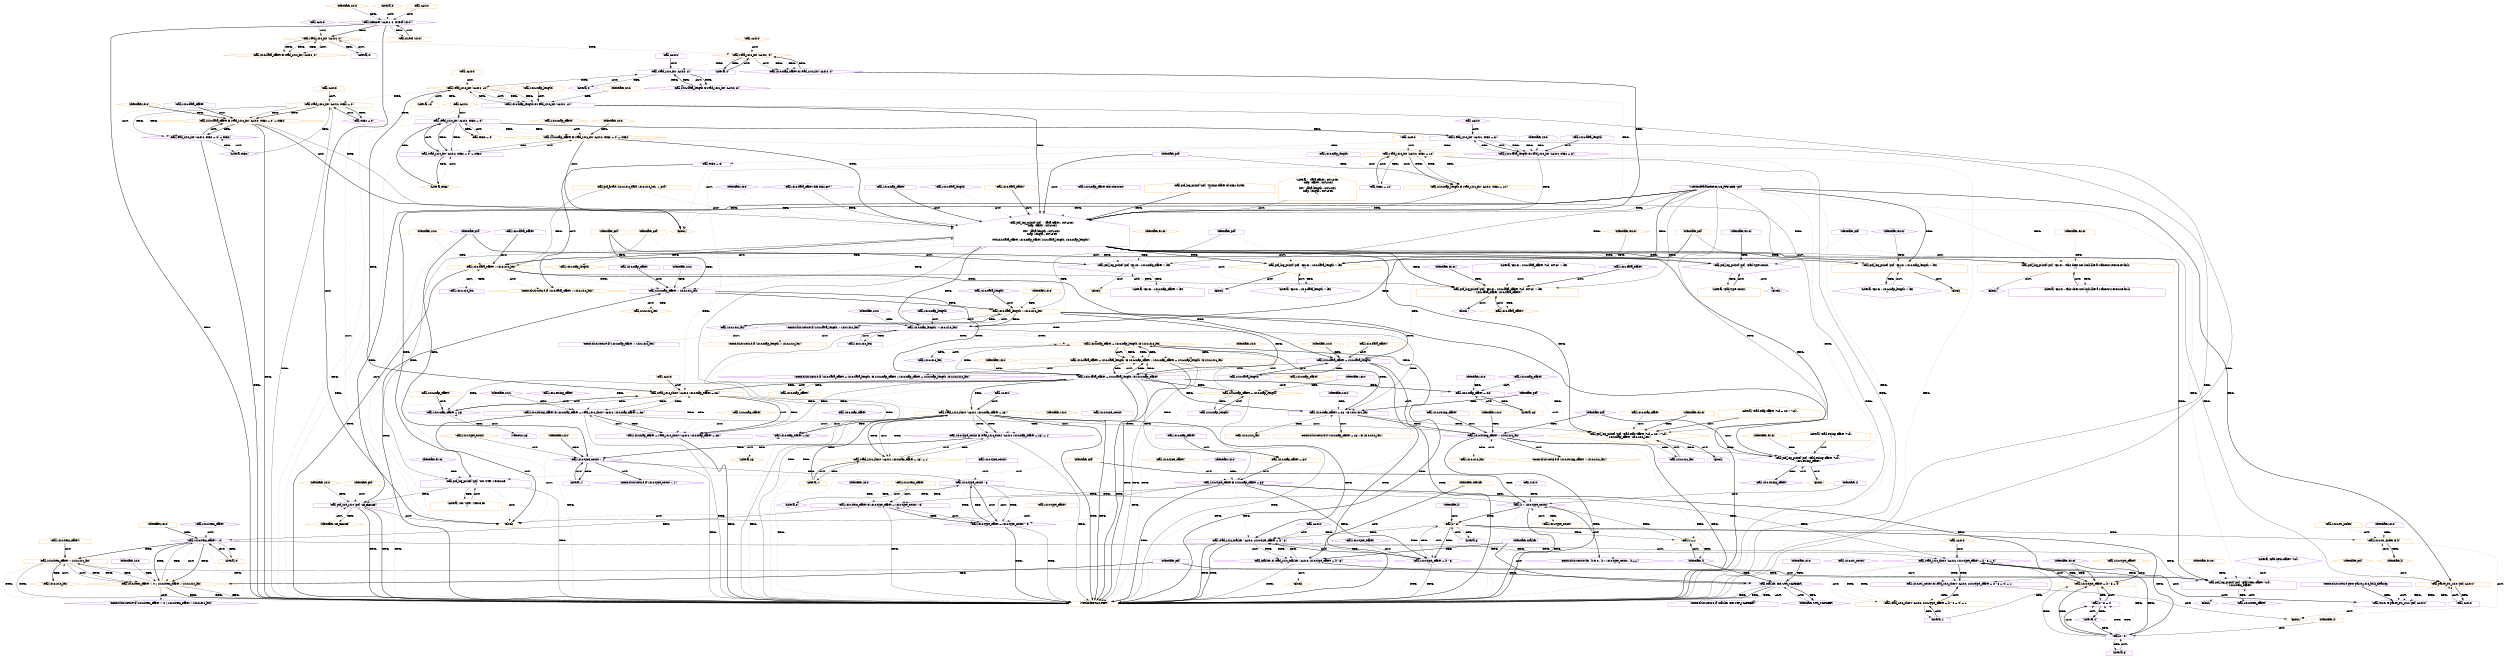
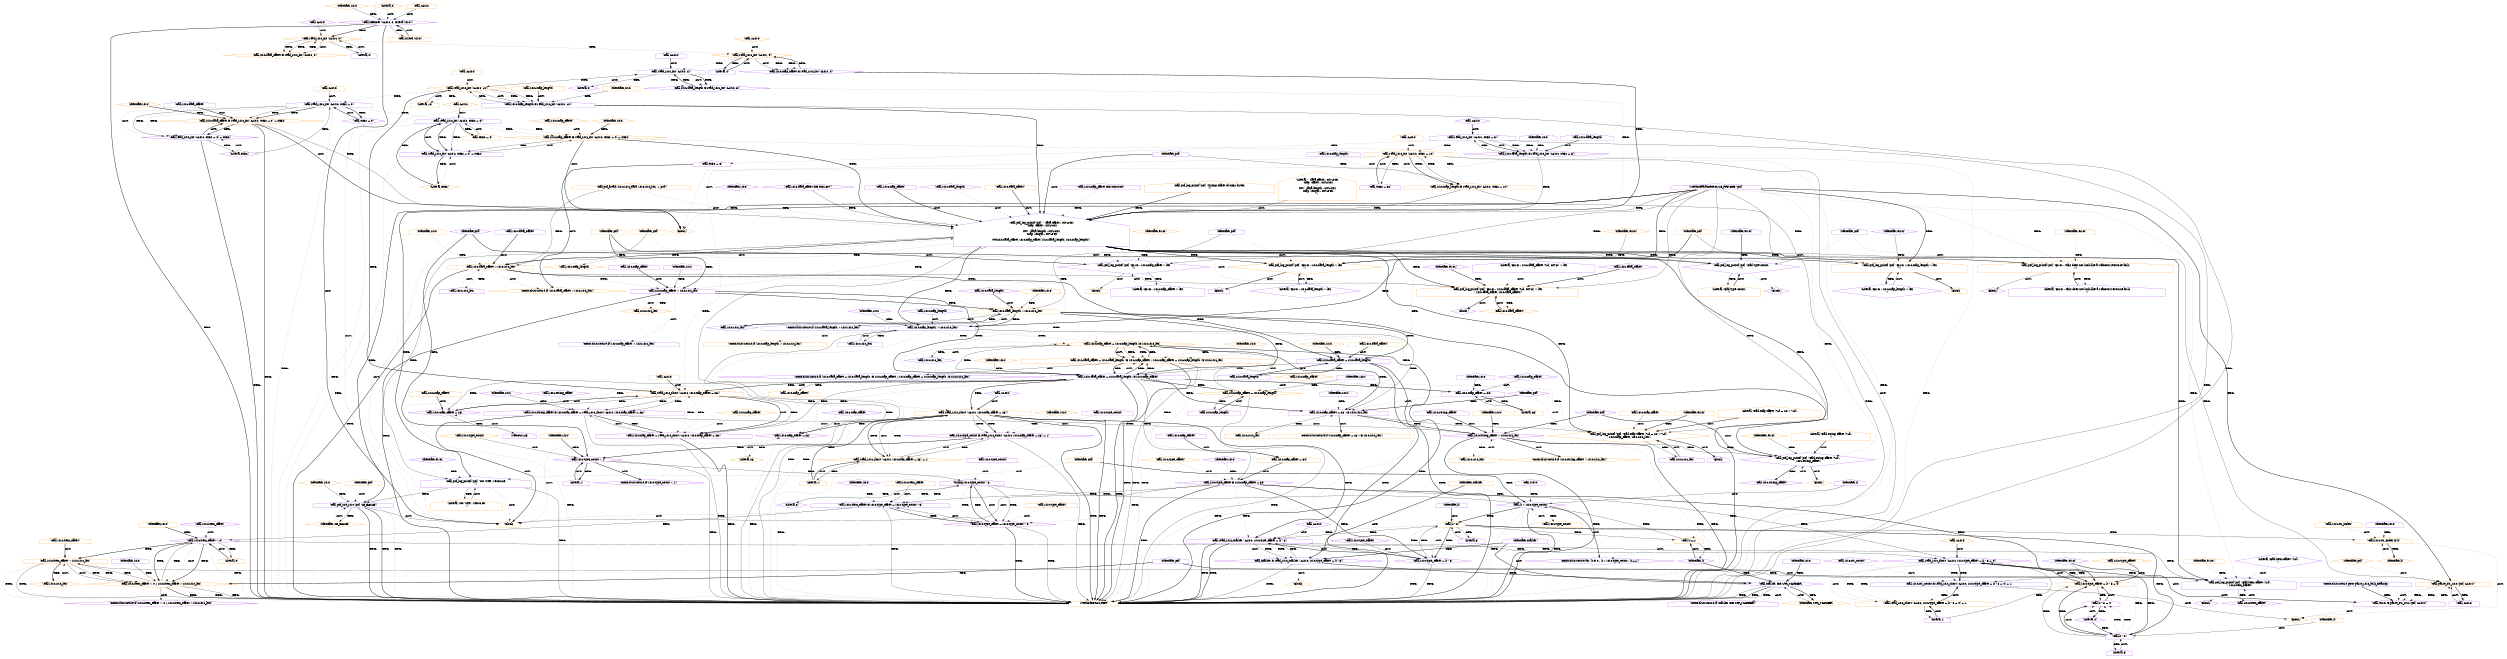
edge "(Call,memset (&rsrc, 0, sizeof (rsrc)))" -> "(Call,sizeof (rsrc))": label "DDG: " -> "CFG: "
edge "(Call,read_rsrc_int (&rsrc, 0))" -> "(Call,read_rsrc_int (&rsrc, 4))": label "DDG: " -> "CFG: "
node "(Call,read_rsrc_int (&rsrc, 0x52 + 0))": color darkorange -> purple
edge "(Call,read_rsrc_int (&rsrc, 0x52 + 4))" -> "(Call,read_rsrc_int (&rsrc, 0x52 + 8))": removed, label "DDG:"
node "(Call,0x52 + 12)": label "(Call,0x52 + 12)" -> "(Call,0x52 + 62)"
edge "(ControlStructure,if (rsrc.data_length > rsrc.rsrc_len))" -> "(ControlStructure,if (rsrc.map_offset > rsrc.rsrc_len))": now "(Call,rsrc.map_offset > rsrc.rsrc_len)" -> "(ControlStructure,if (rsrc.map_offset > rsrc.rsrc_len))"
edge "(Call,read_rsrc_int (&rsrc, 0x52 + 12))" -> "(MethodReturn,RET)": label "DDG: " -> "AST: "
node "(Call,rsrc.type_count * 8)": label "(Call,rsrc.type_count * 8)" -> "(Trying,rsrc.type_count * 8)"
edge "(Call,read_rsrc_int (&rsrc, 0x52 + 0))" -> "(MethodReturn,RET)": style solid -> dotted
node "(Identifier,STR_MARKER)": color purple -> darkorange
